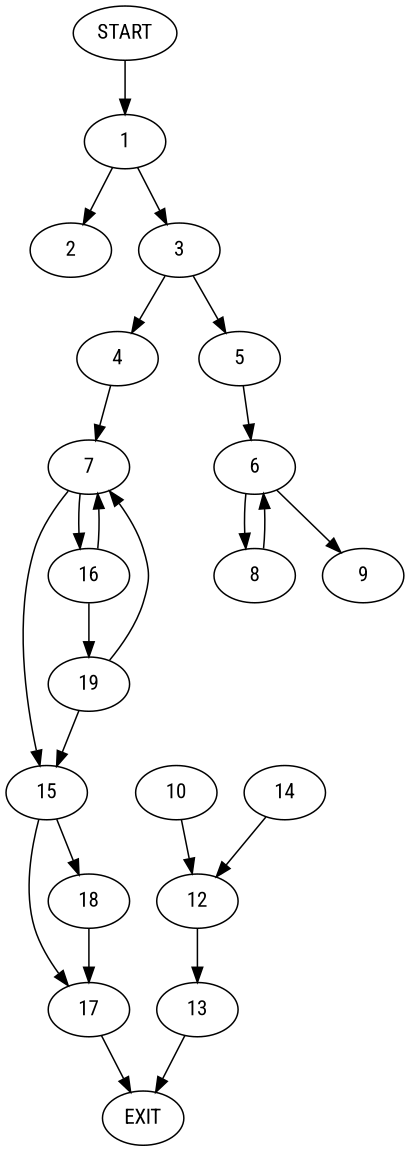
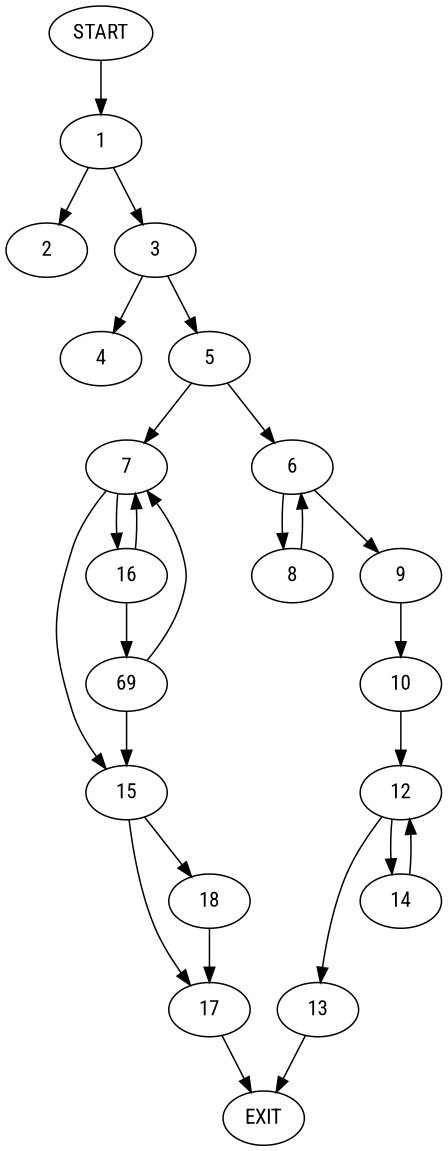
edge "4" -> "7": now "5" -> "7"
edge "9" -> "10": added
node "19": label "19" -> "69"
edge "12" -> "14": added
